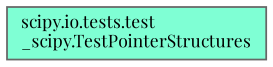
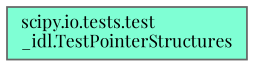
node "scipy.io.tests.test _scipy.TestPointerStructures": label "scipy.io.tests.test _scipy.TestPointerStructures" -> "scipy.io.tests.test _idl.TestPointerStructures"
